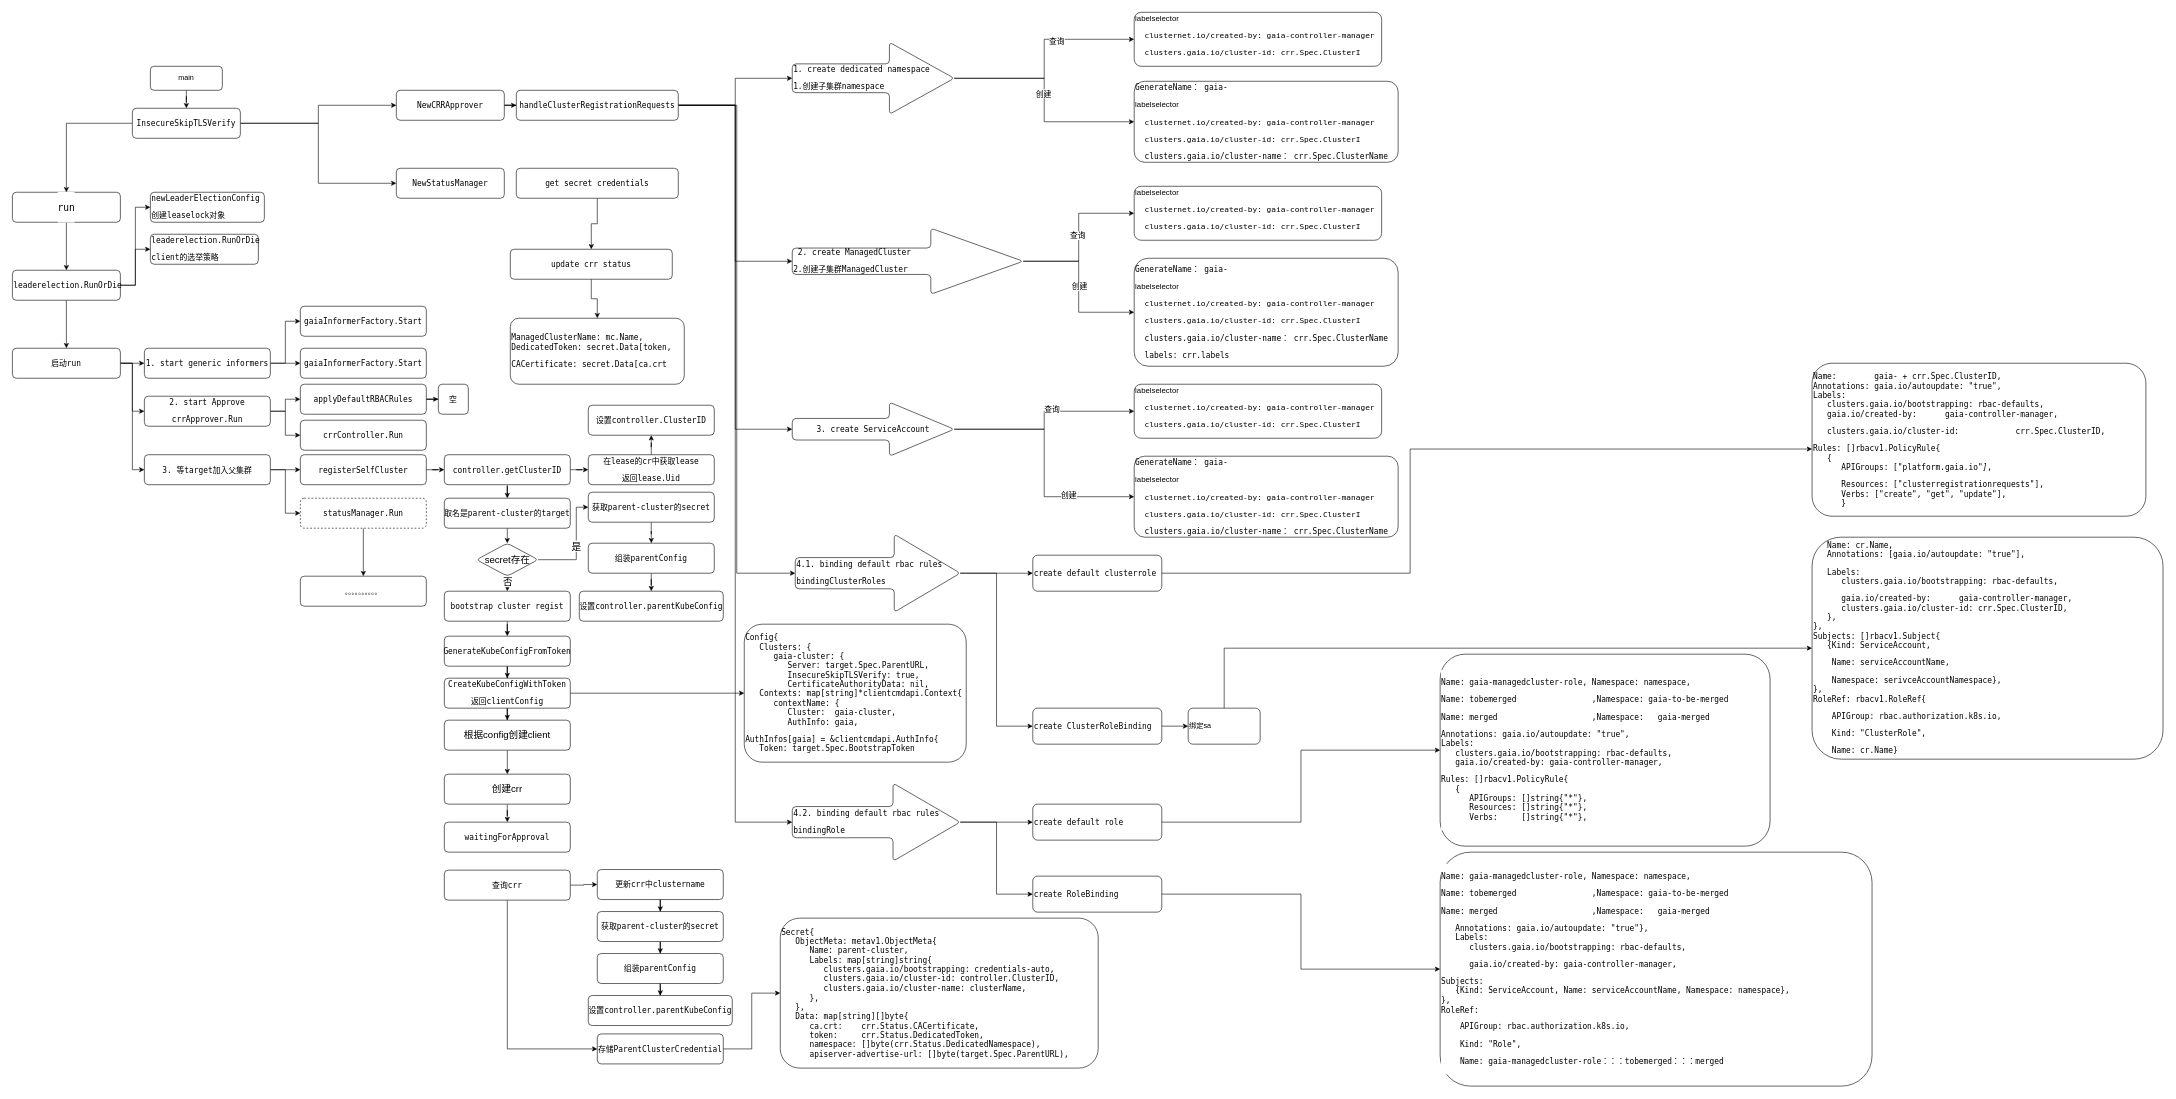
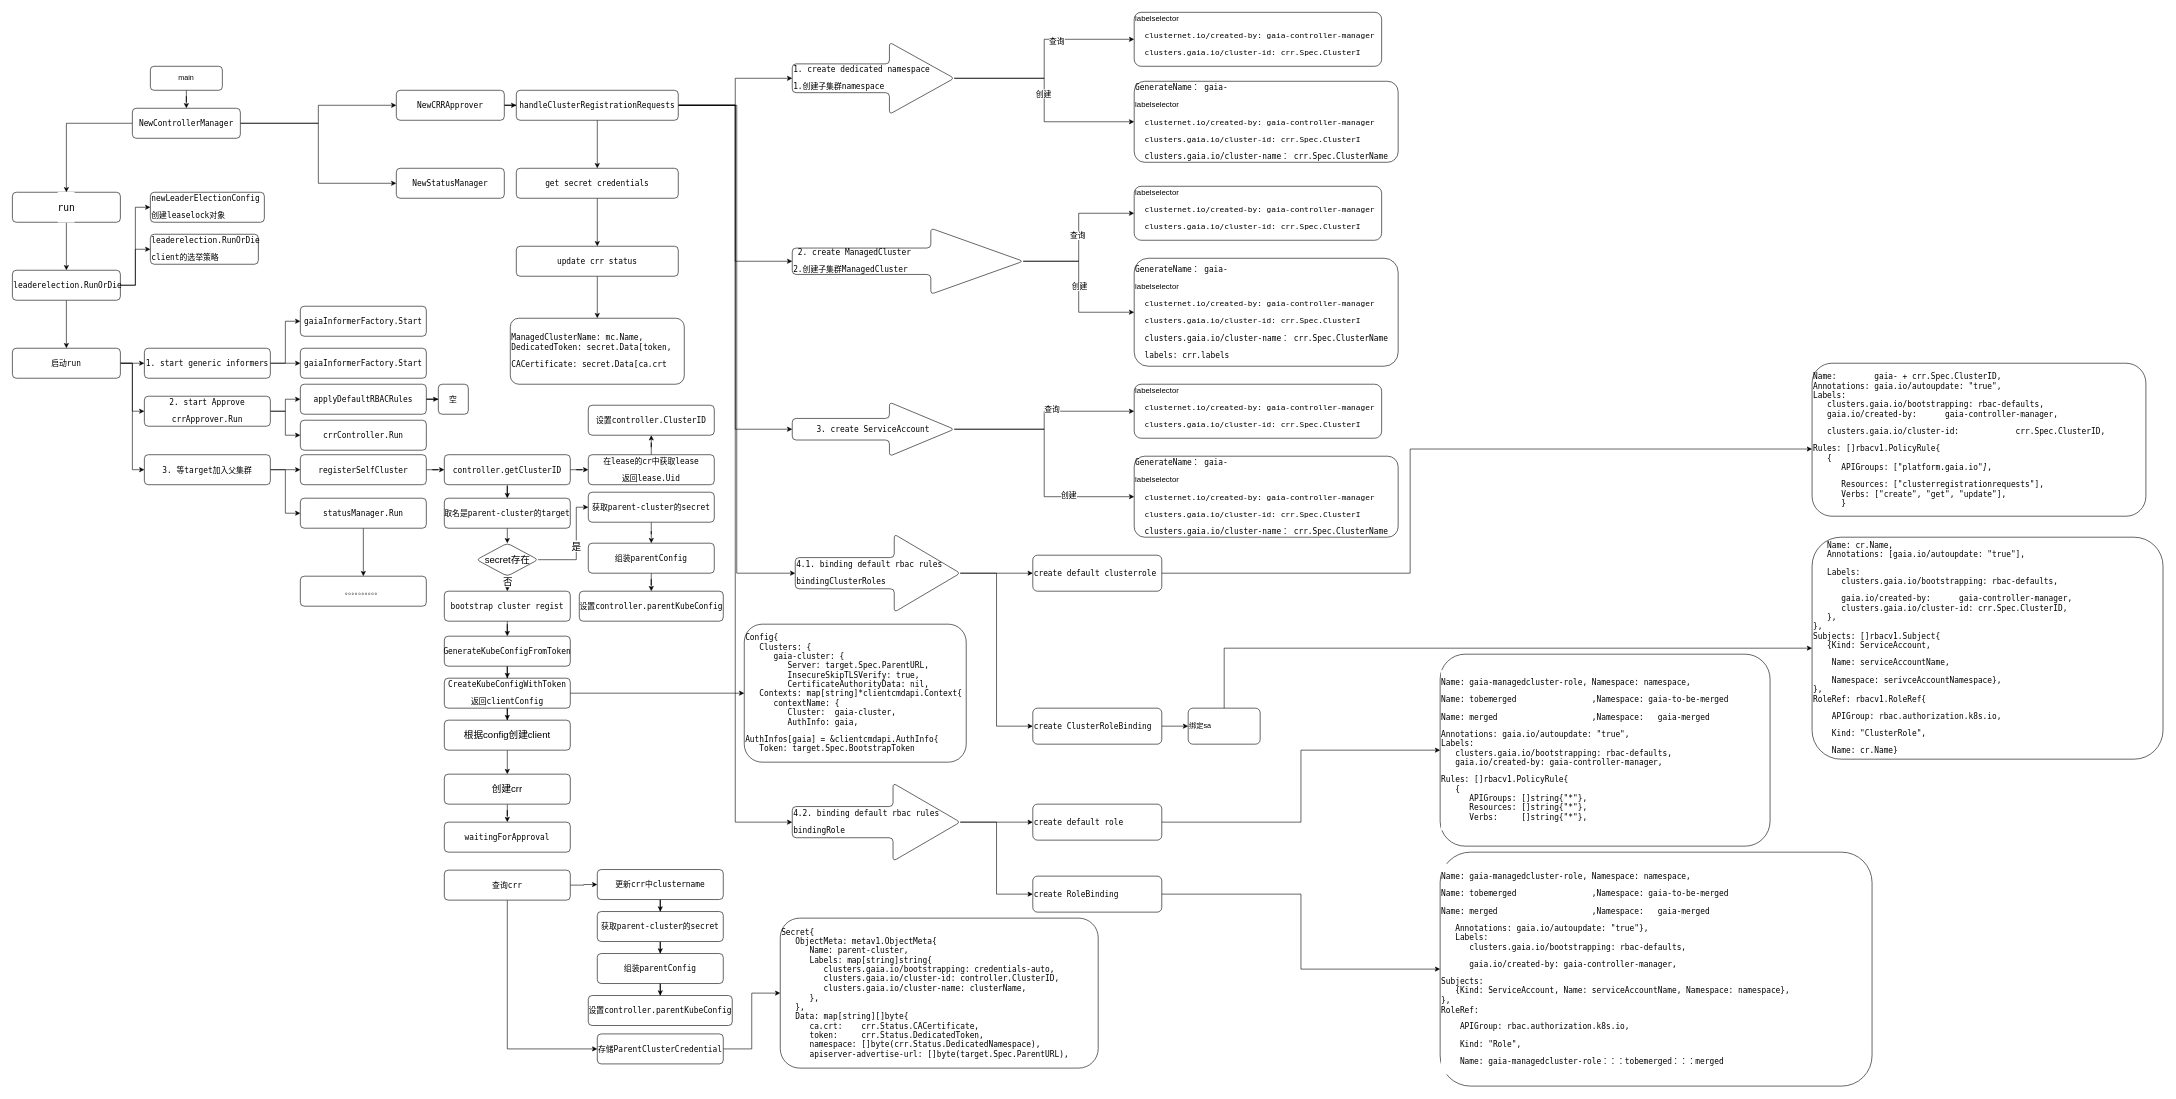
node "InsecureSkipTLSVerify": label "InsecureSkipTLSVerify" -> "NewControllerManager"
edge "handleClusterRegistrationRequests" -> "get secret credentials": added
node "update crr status": moved (591, 264) -> (597, 261)
node "statusManager.Run": style dashed -> solid
